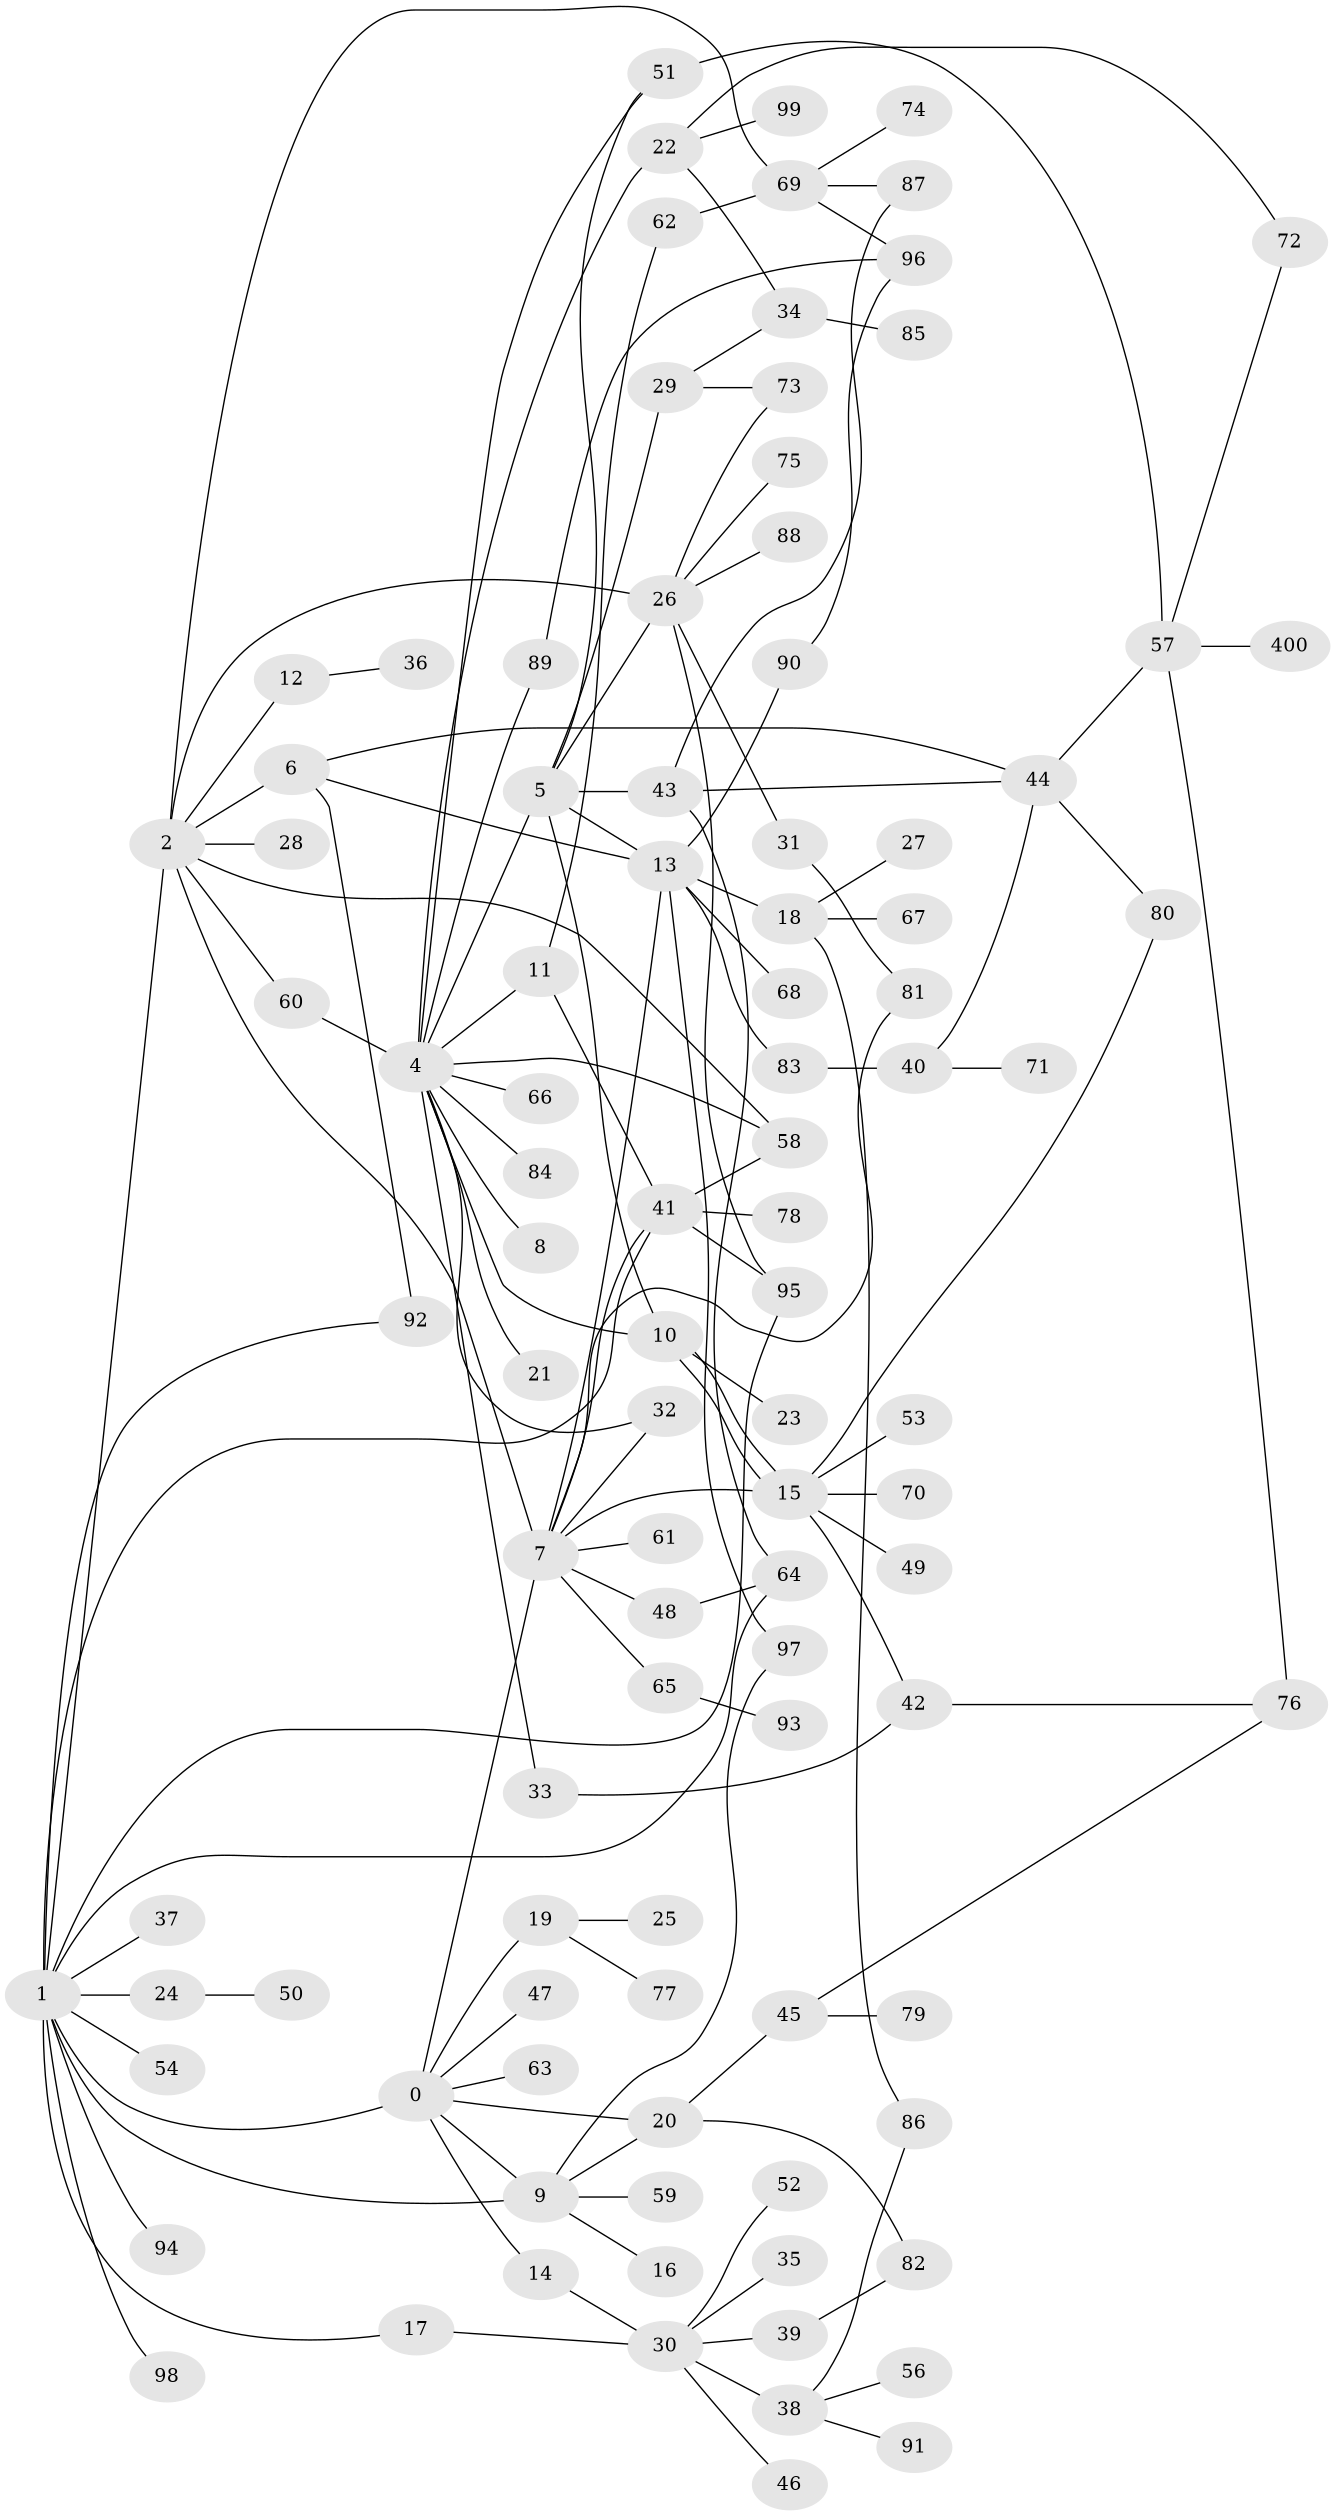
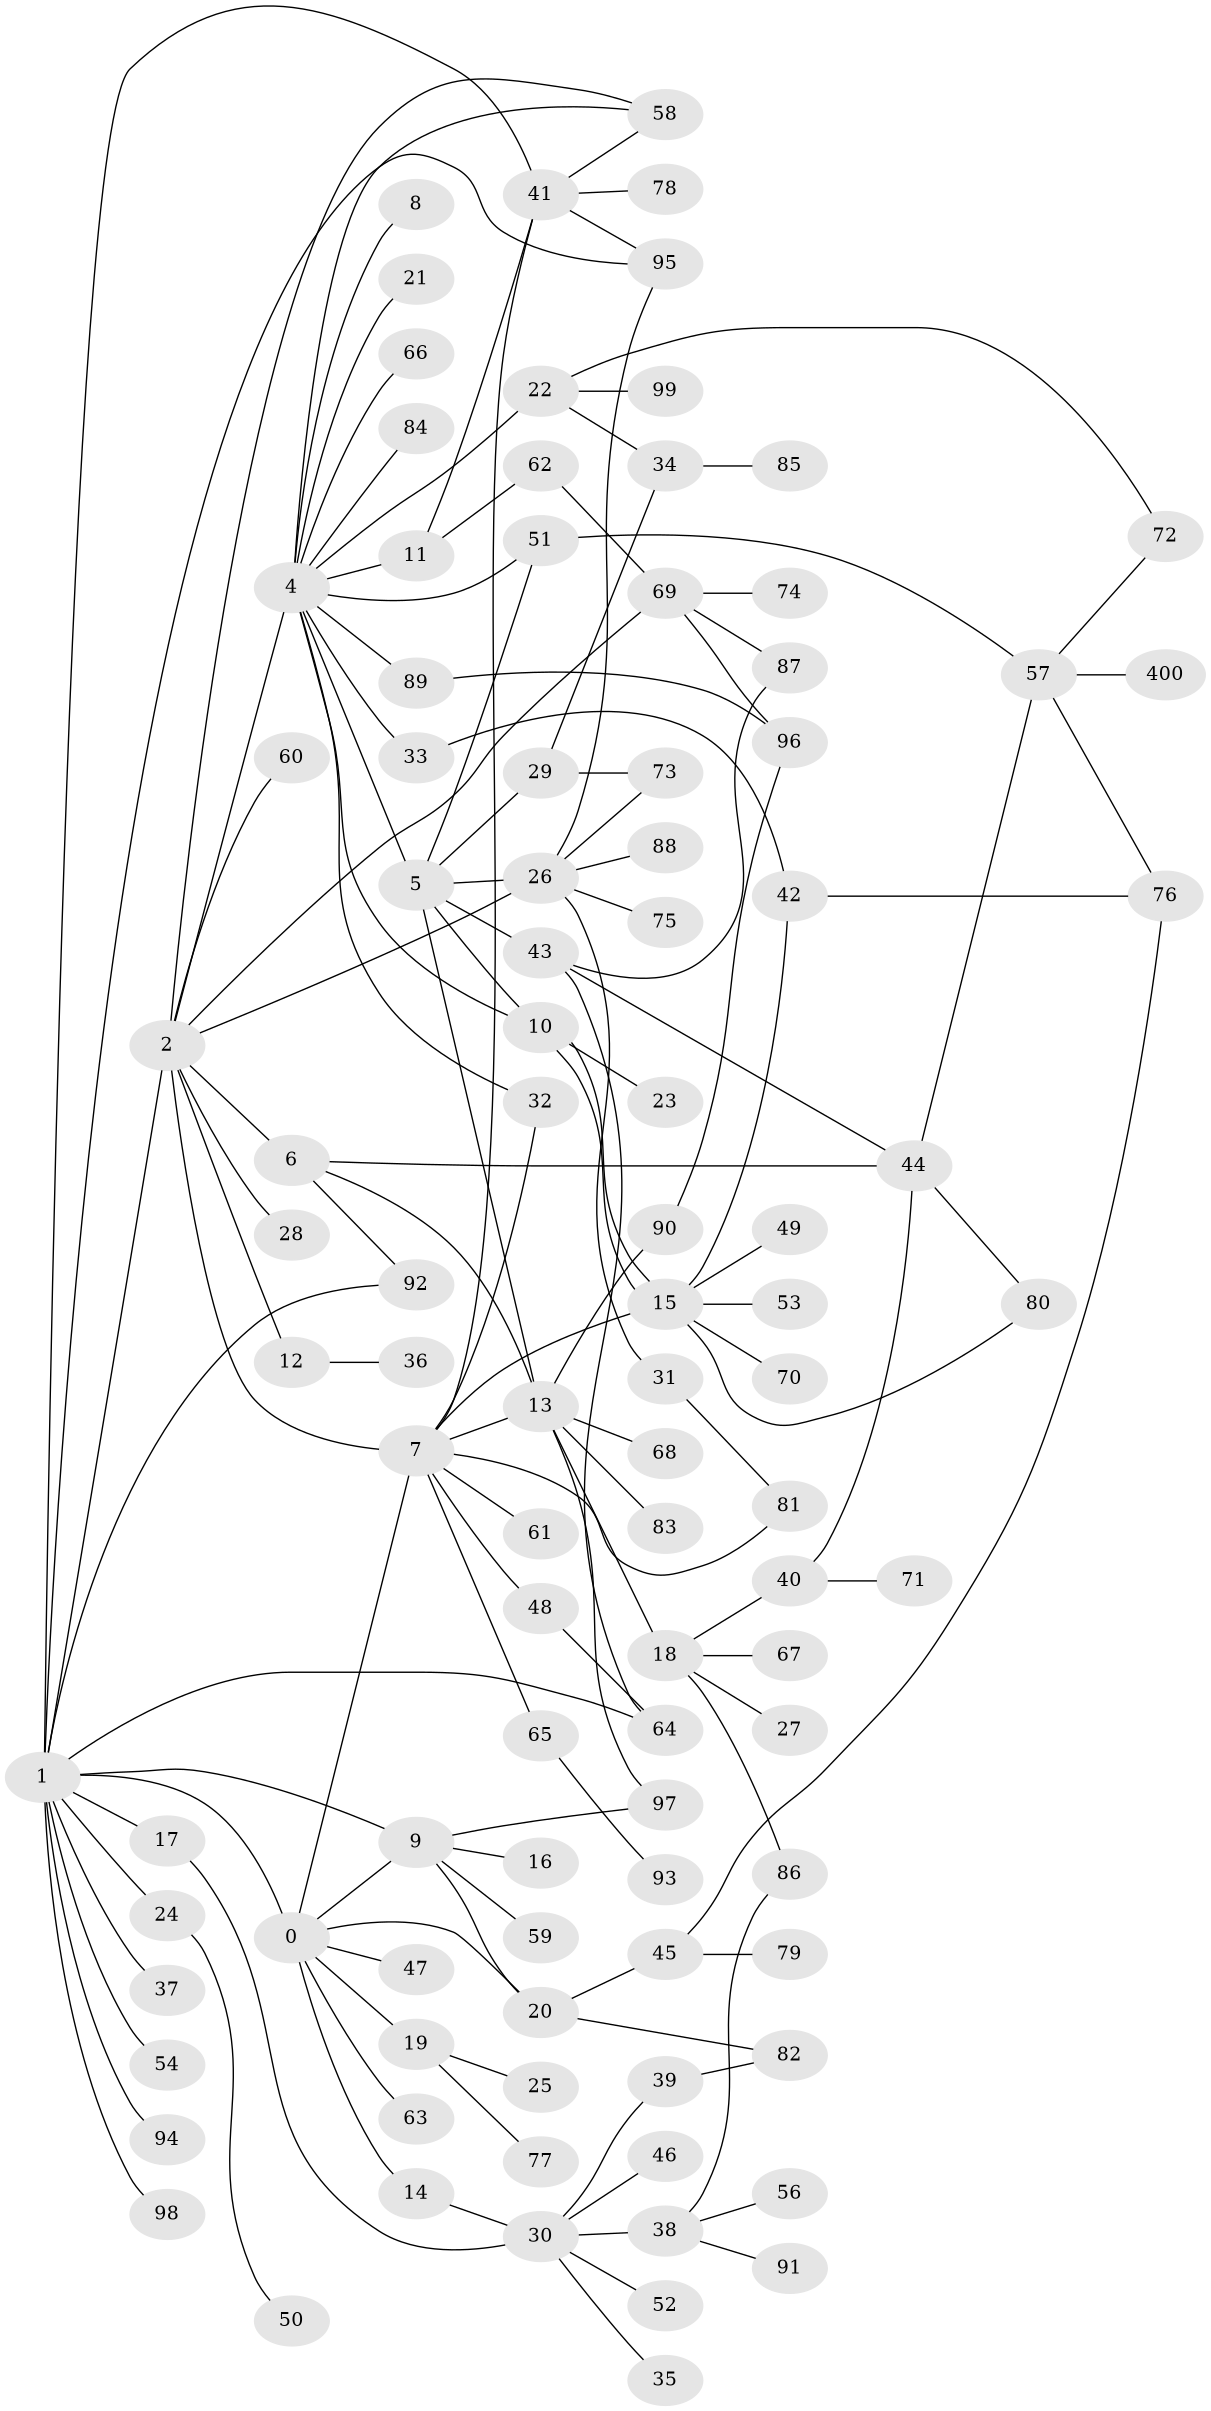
edge "60" -- "4": now "2" -- "4"
edge "83" -- "40": now "18" -- "40"
